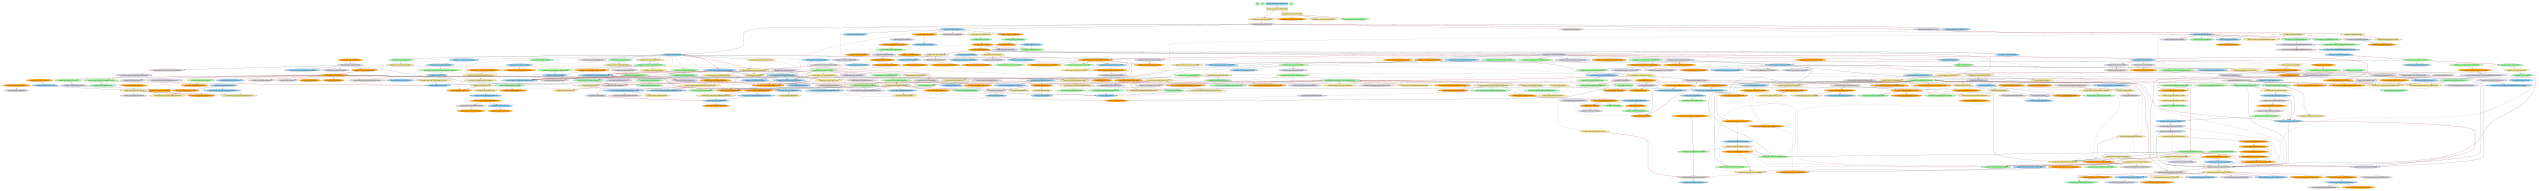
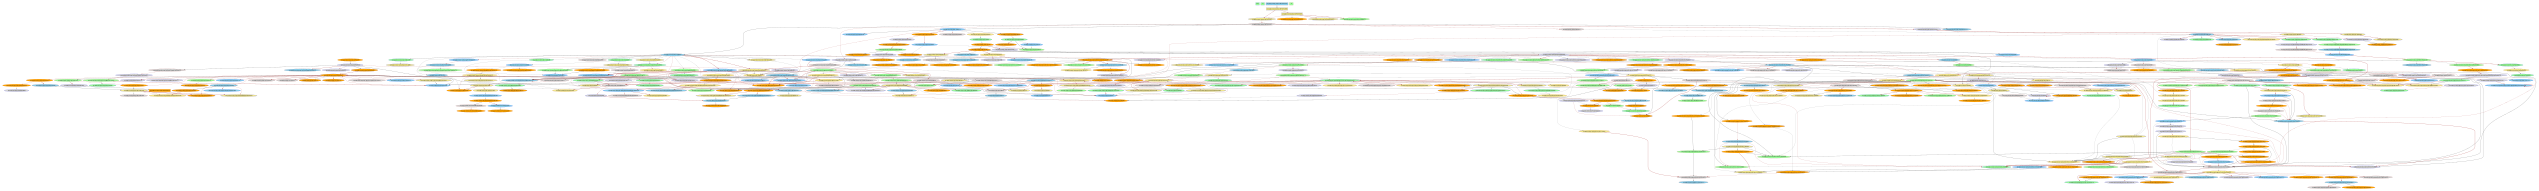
node "com.google.javascript.rhino.Node#742": fillcolor lightgrey -> orange
